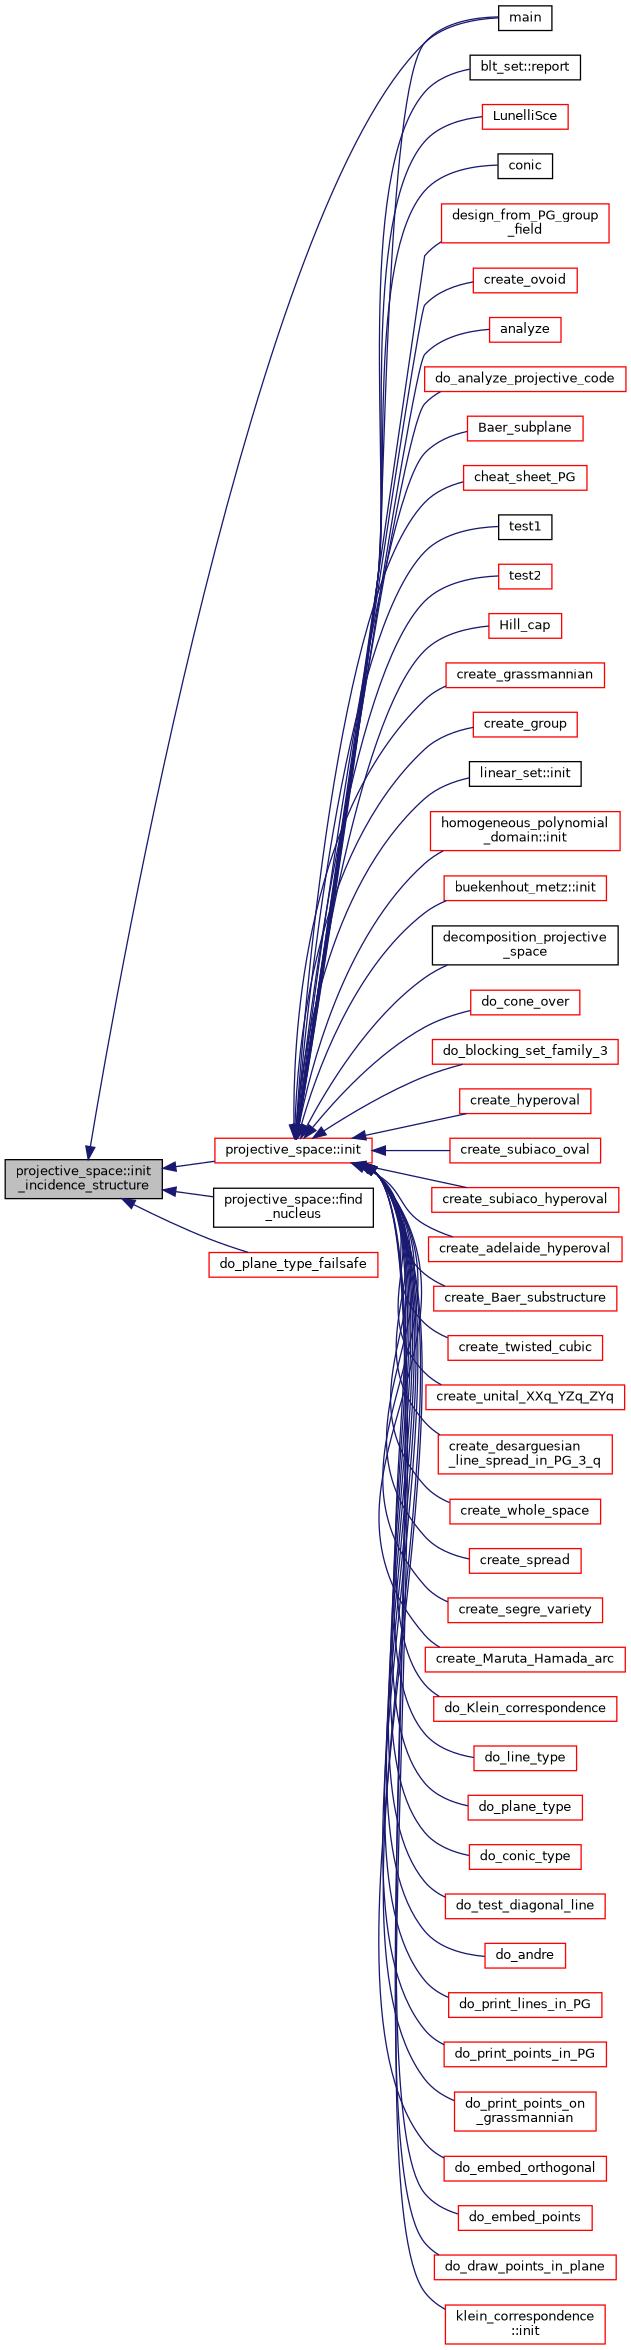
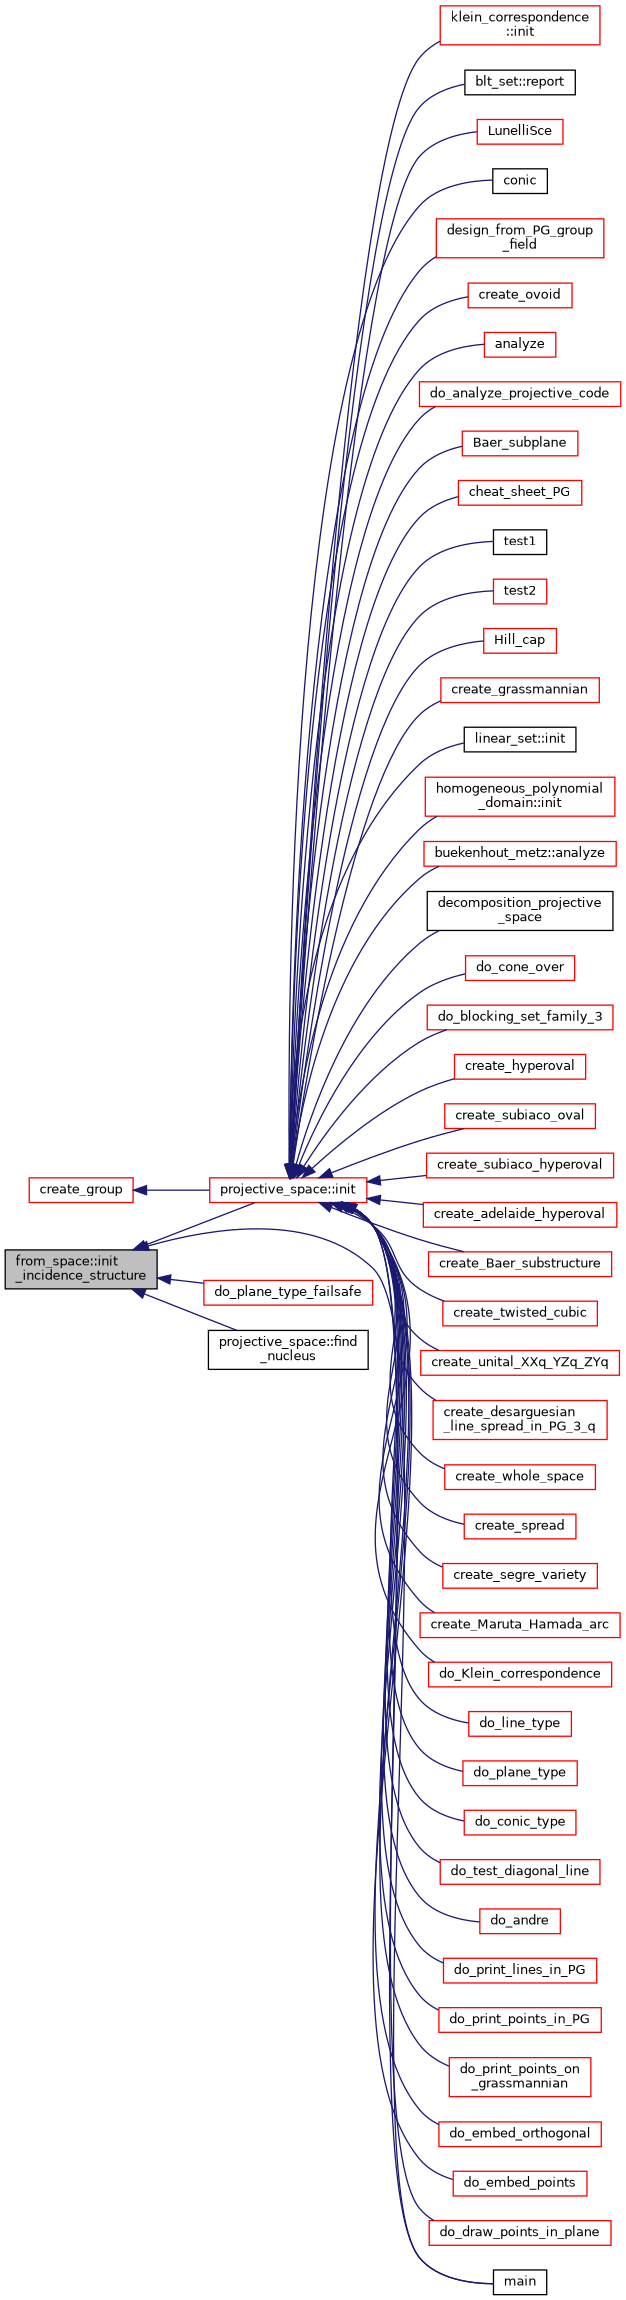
edge "create_group" -> "projective_space::init": reversed
node "buekenhout_metz::init": label "buekenhout_metz::init" -> "buekenhout_metz::analyze"
node "projective_space::init _incidence_structure": label "projective_space::init _incidence_structure" -> "from_space::init _incidence_structure"
